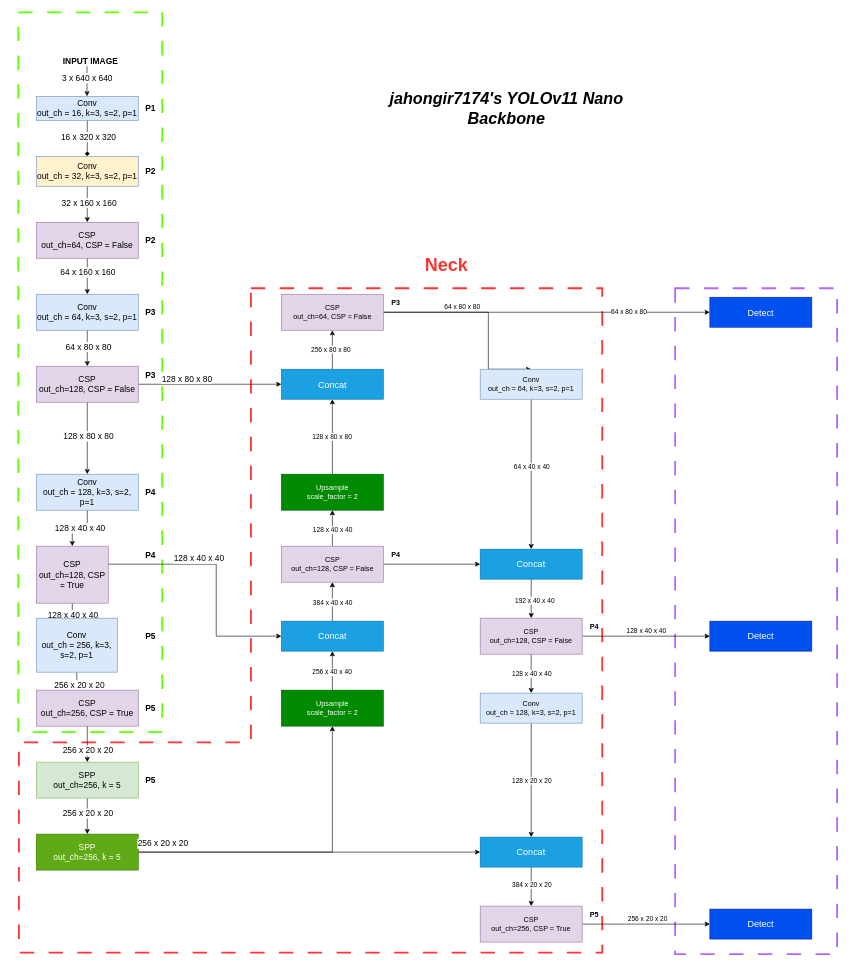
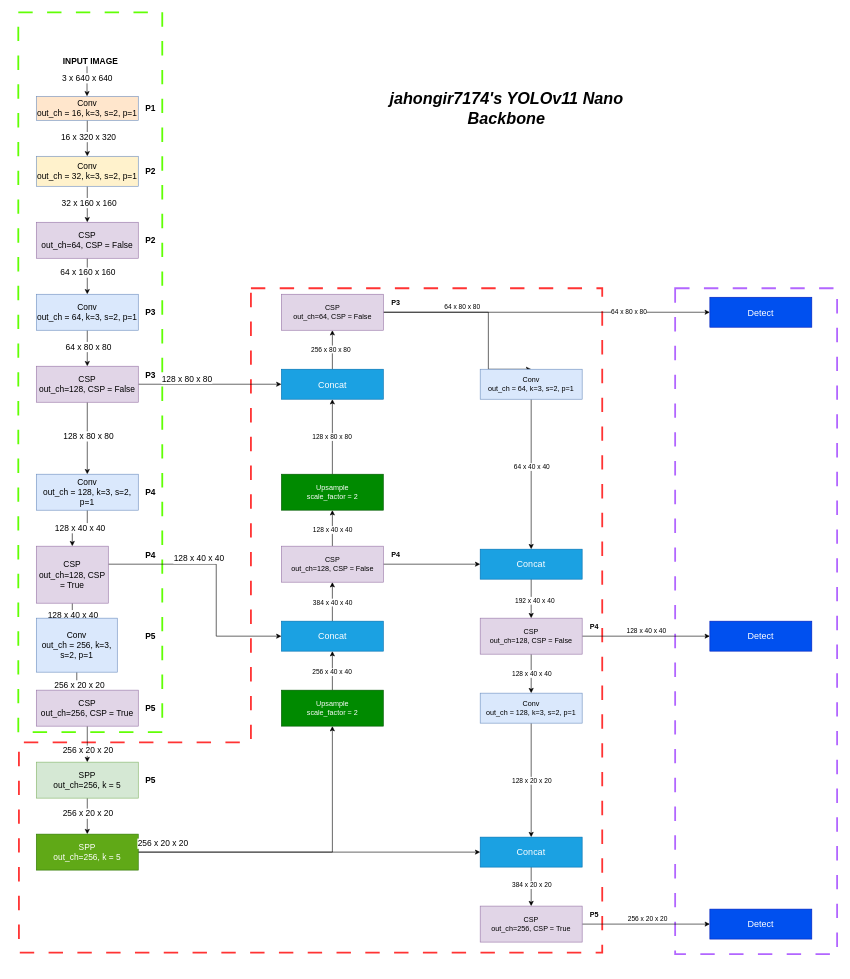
node "Conv out_ch = 16, k=3, s=2, p=1": fillcolor #dae8fc -> #ffe6cc
edge "Conv out_ch = 16, k=3, s=2, p=1" -> "Conv out_ch = 32, k=3, s=2, p=1": arrowhead diamond -> classic
node "Neck": removed
